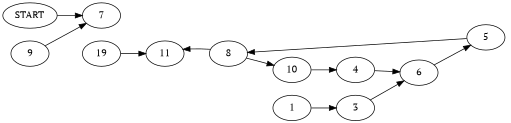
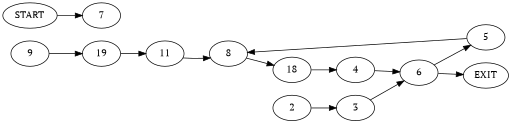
edge "9" -> "7": now "9" -> "19"
edge "8" -> "11": reversed
node "10": label "10" -> "18"
node "EXIT": added
node "1": label "1" -> "2"
